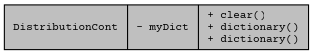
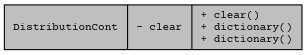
node "DistributionCont": text "- myDict" -> "- clear"
